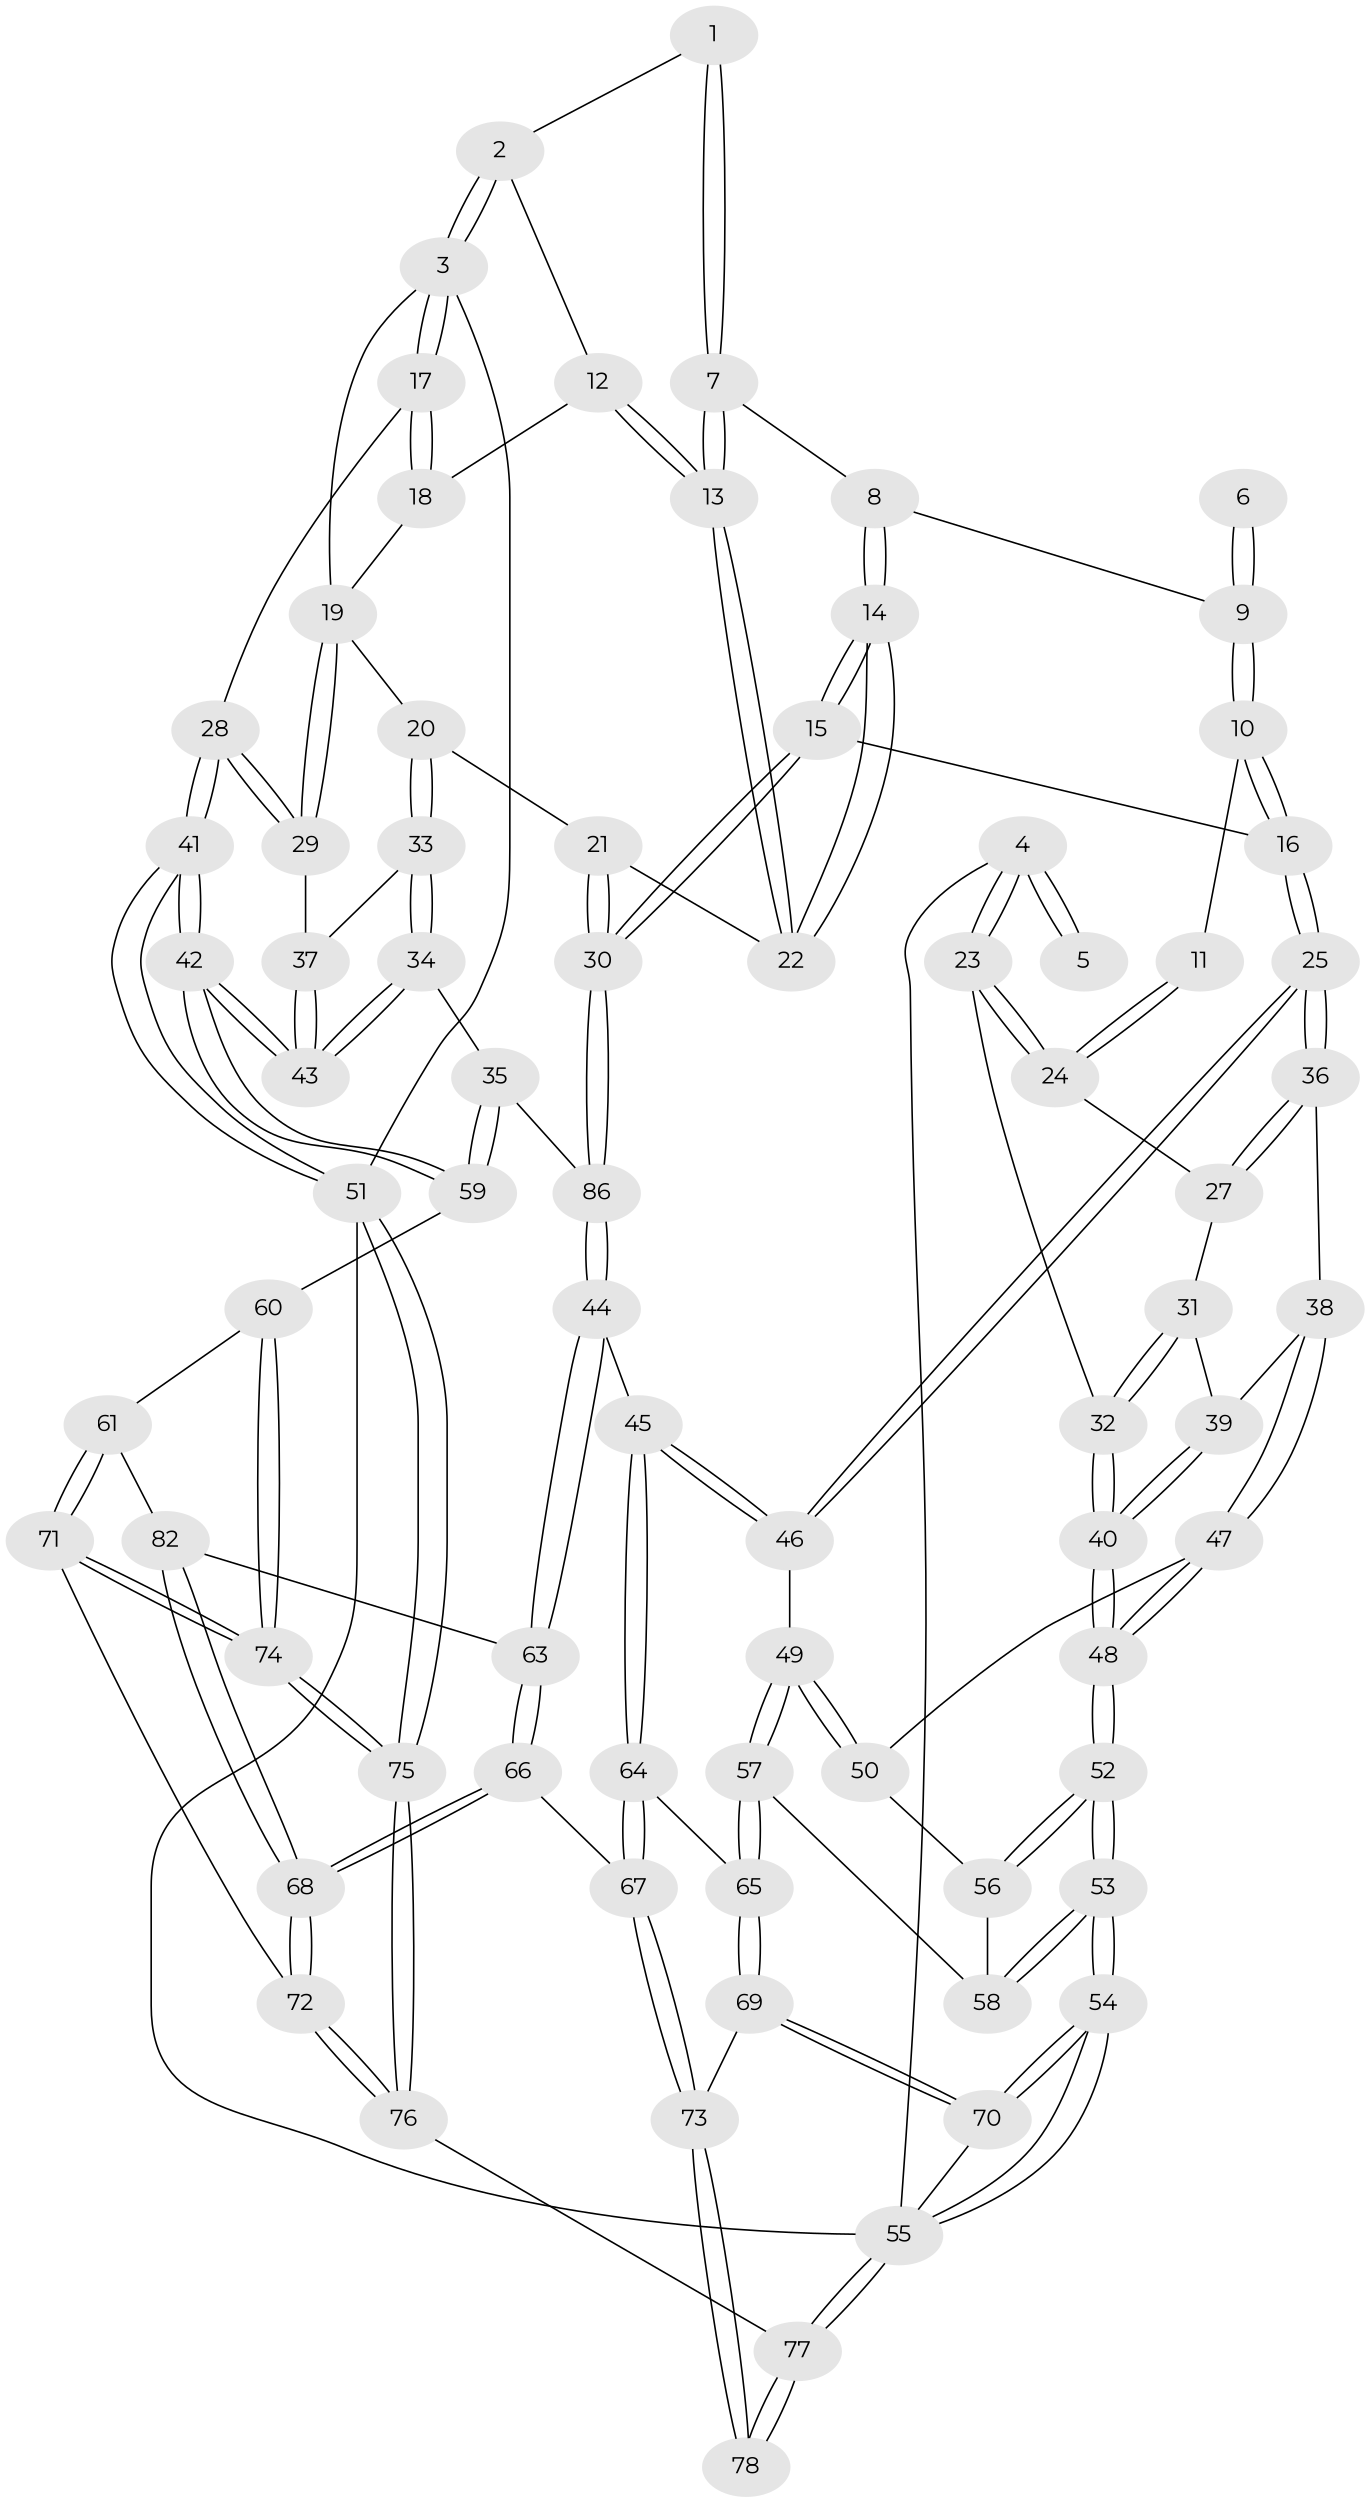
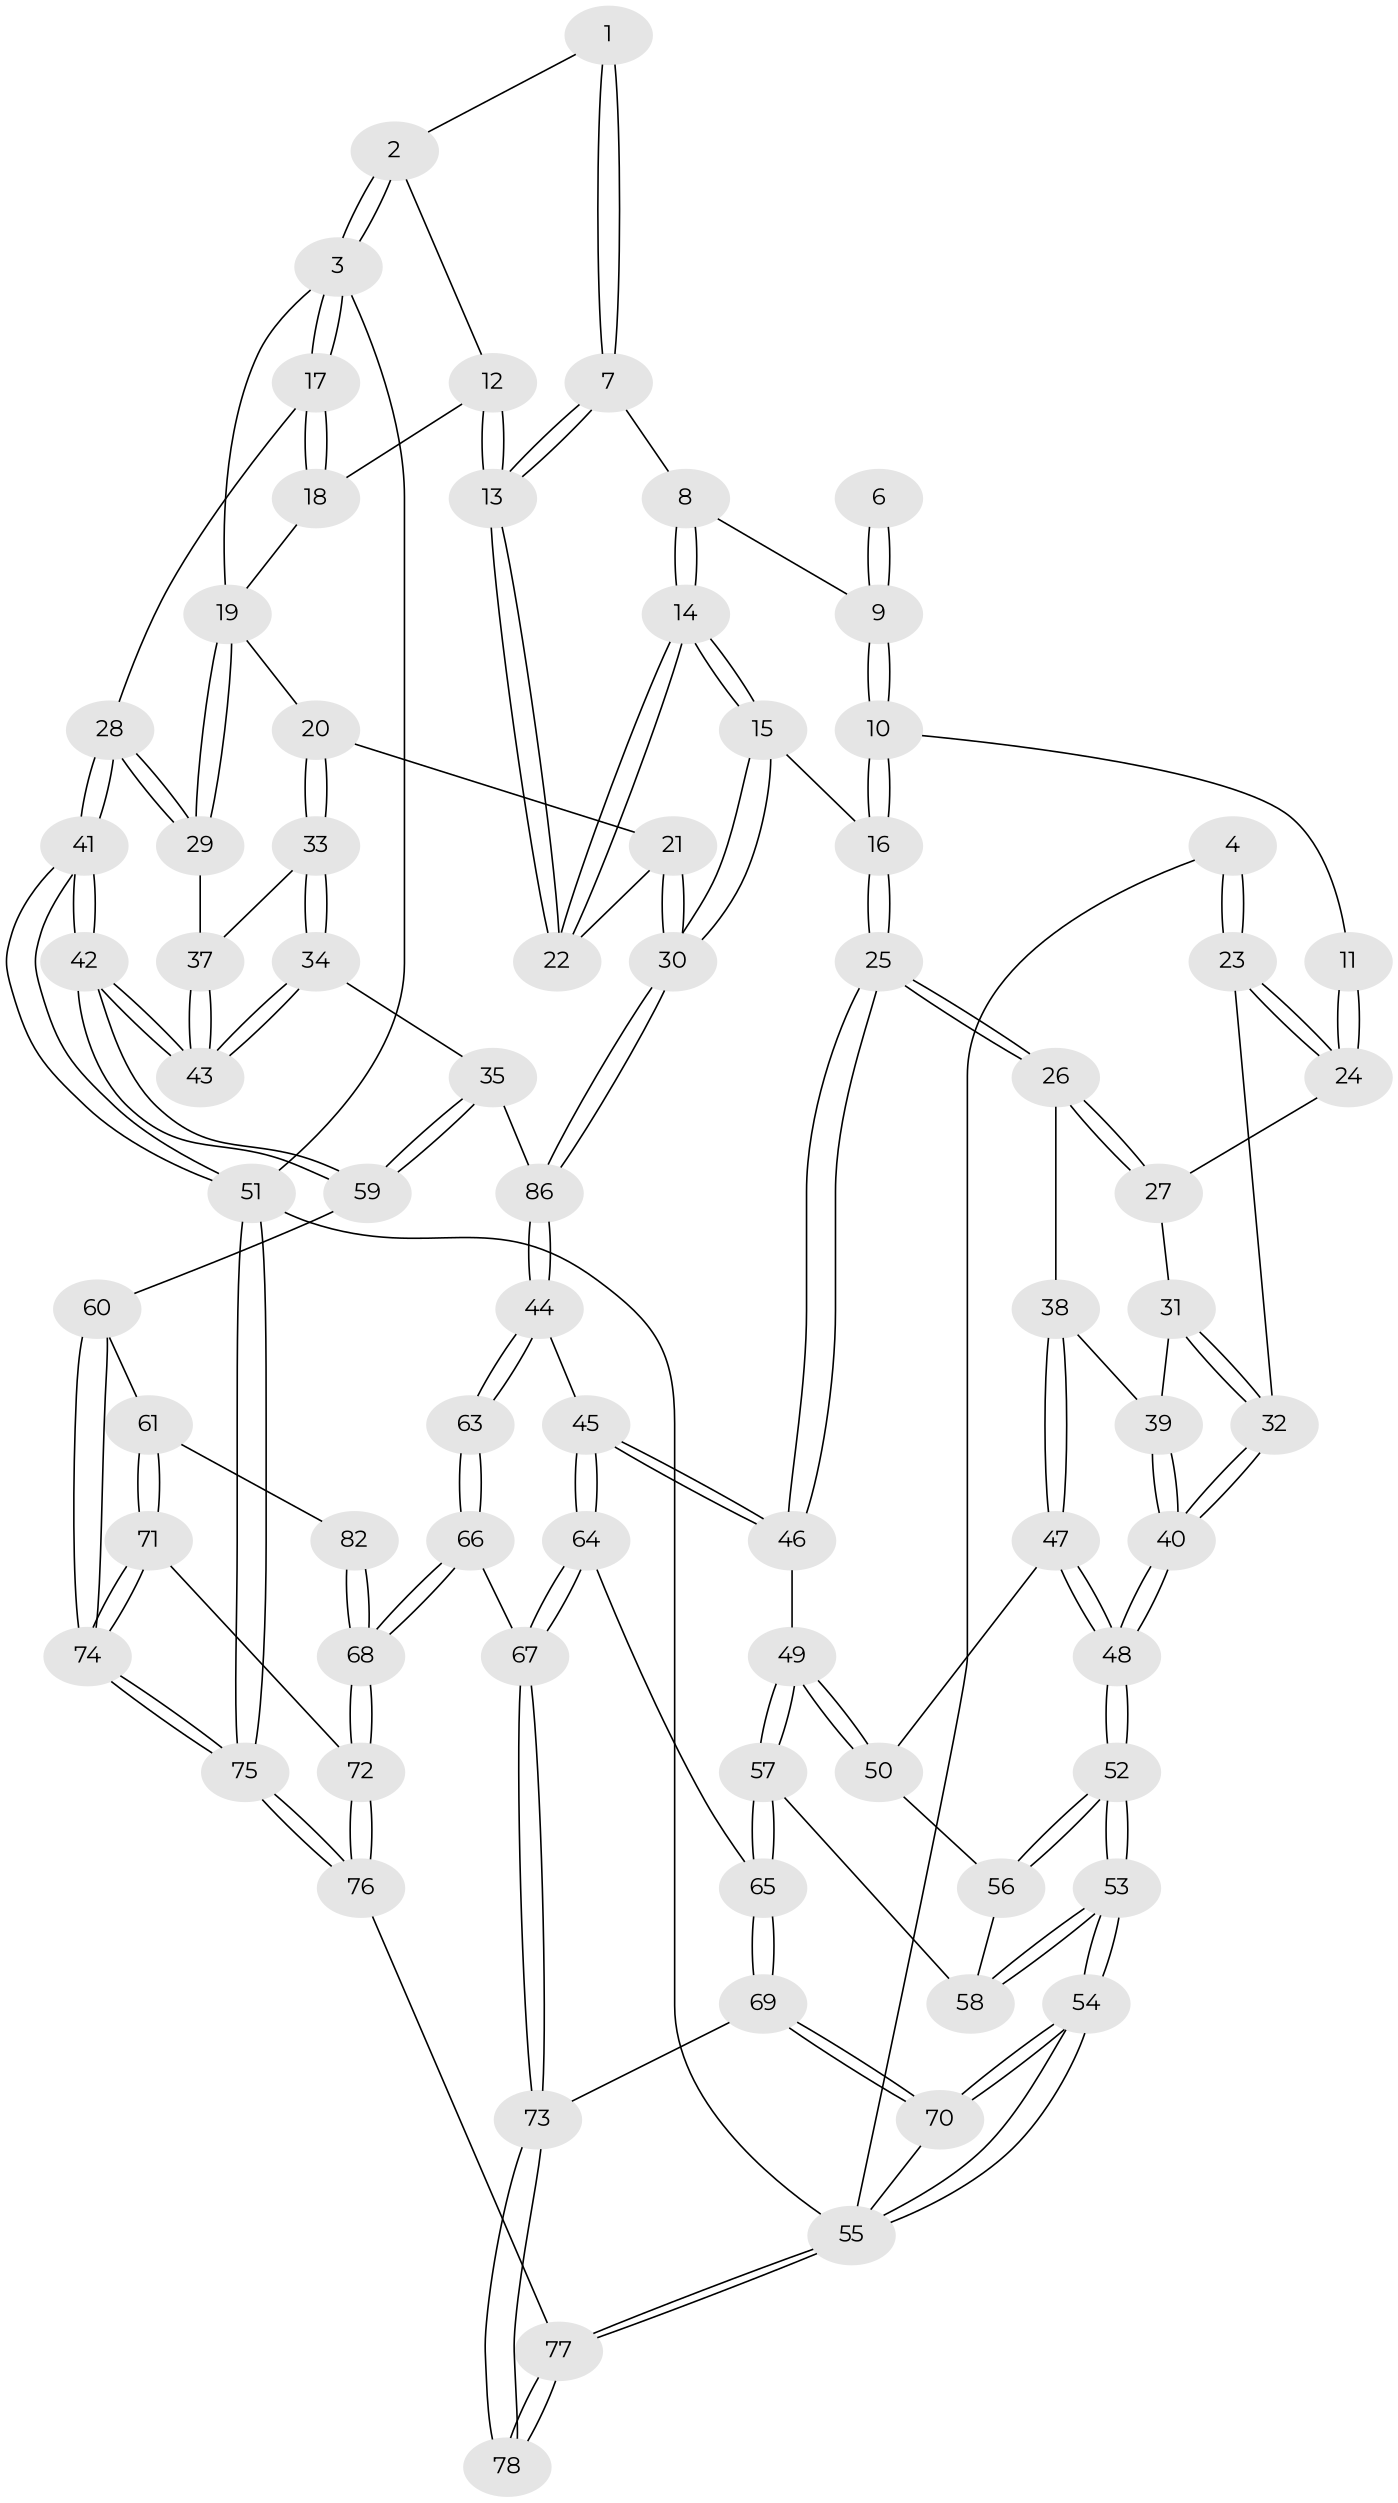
node "5": removed
node "36": label "36" -> "26"
edge "82" -- "63": removed
